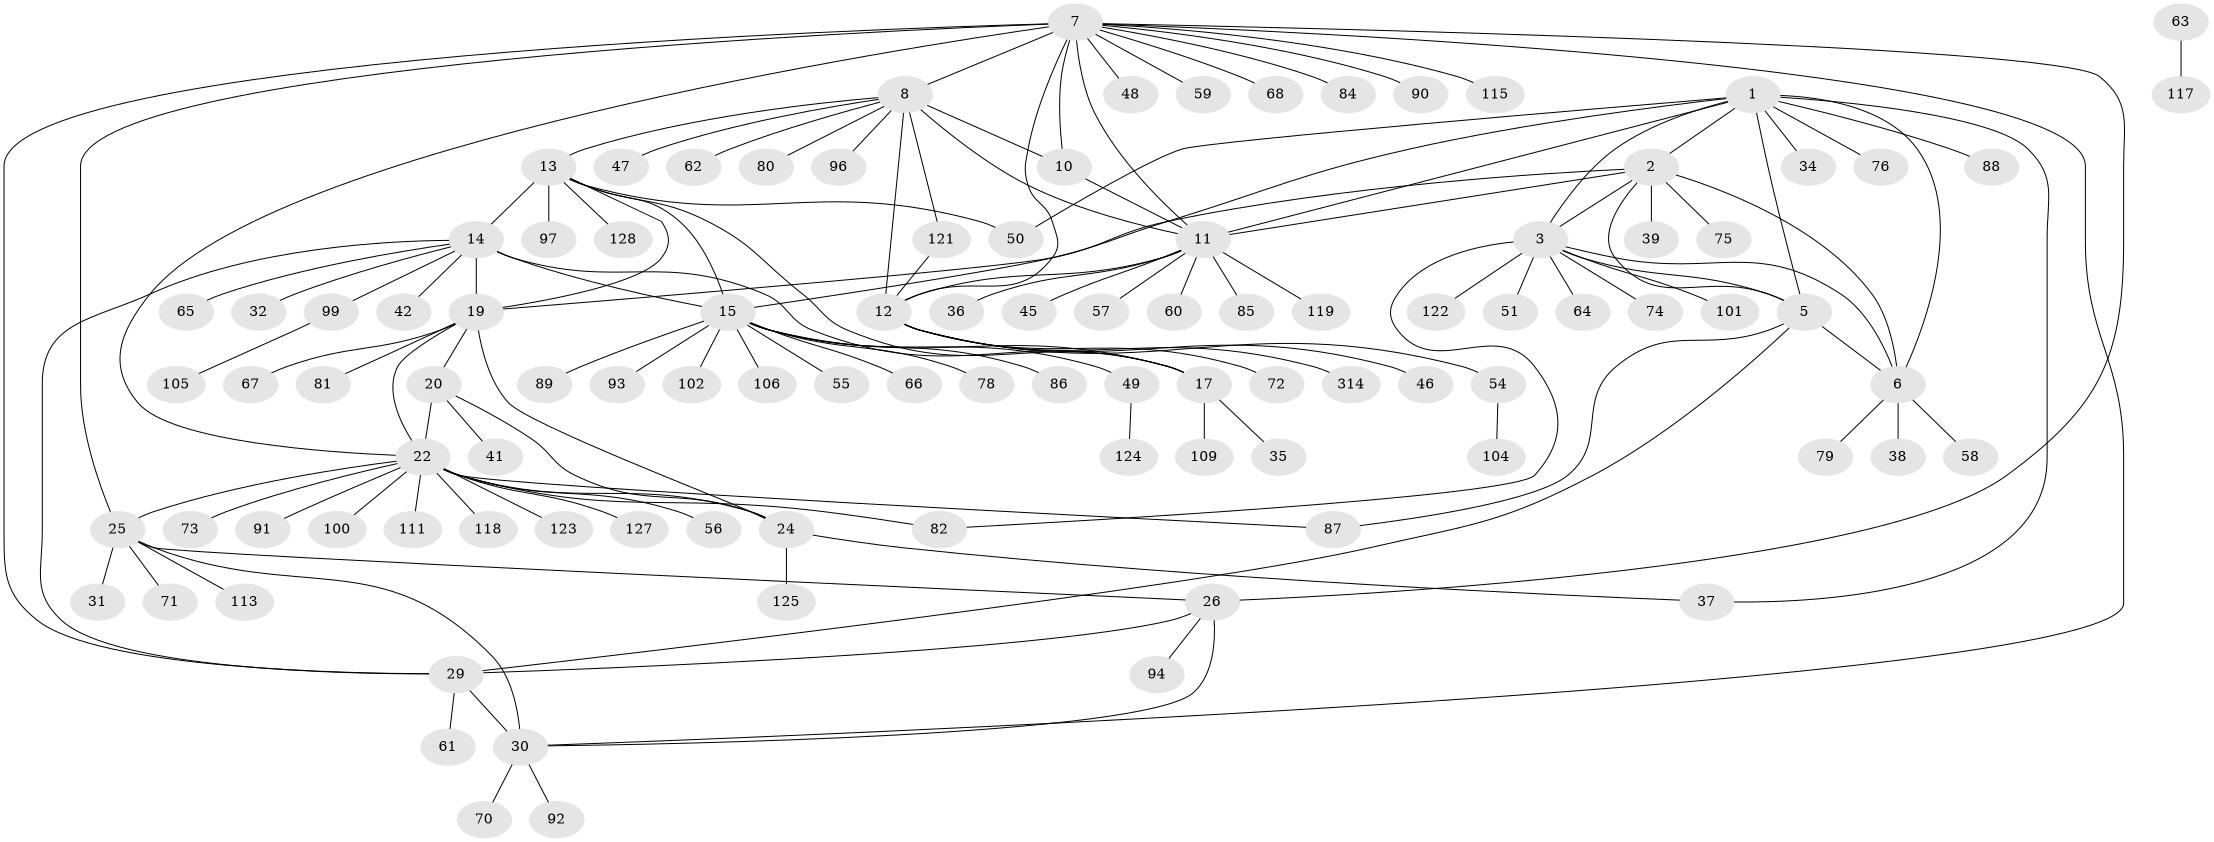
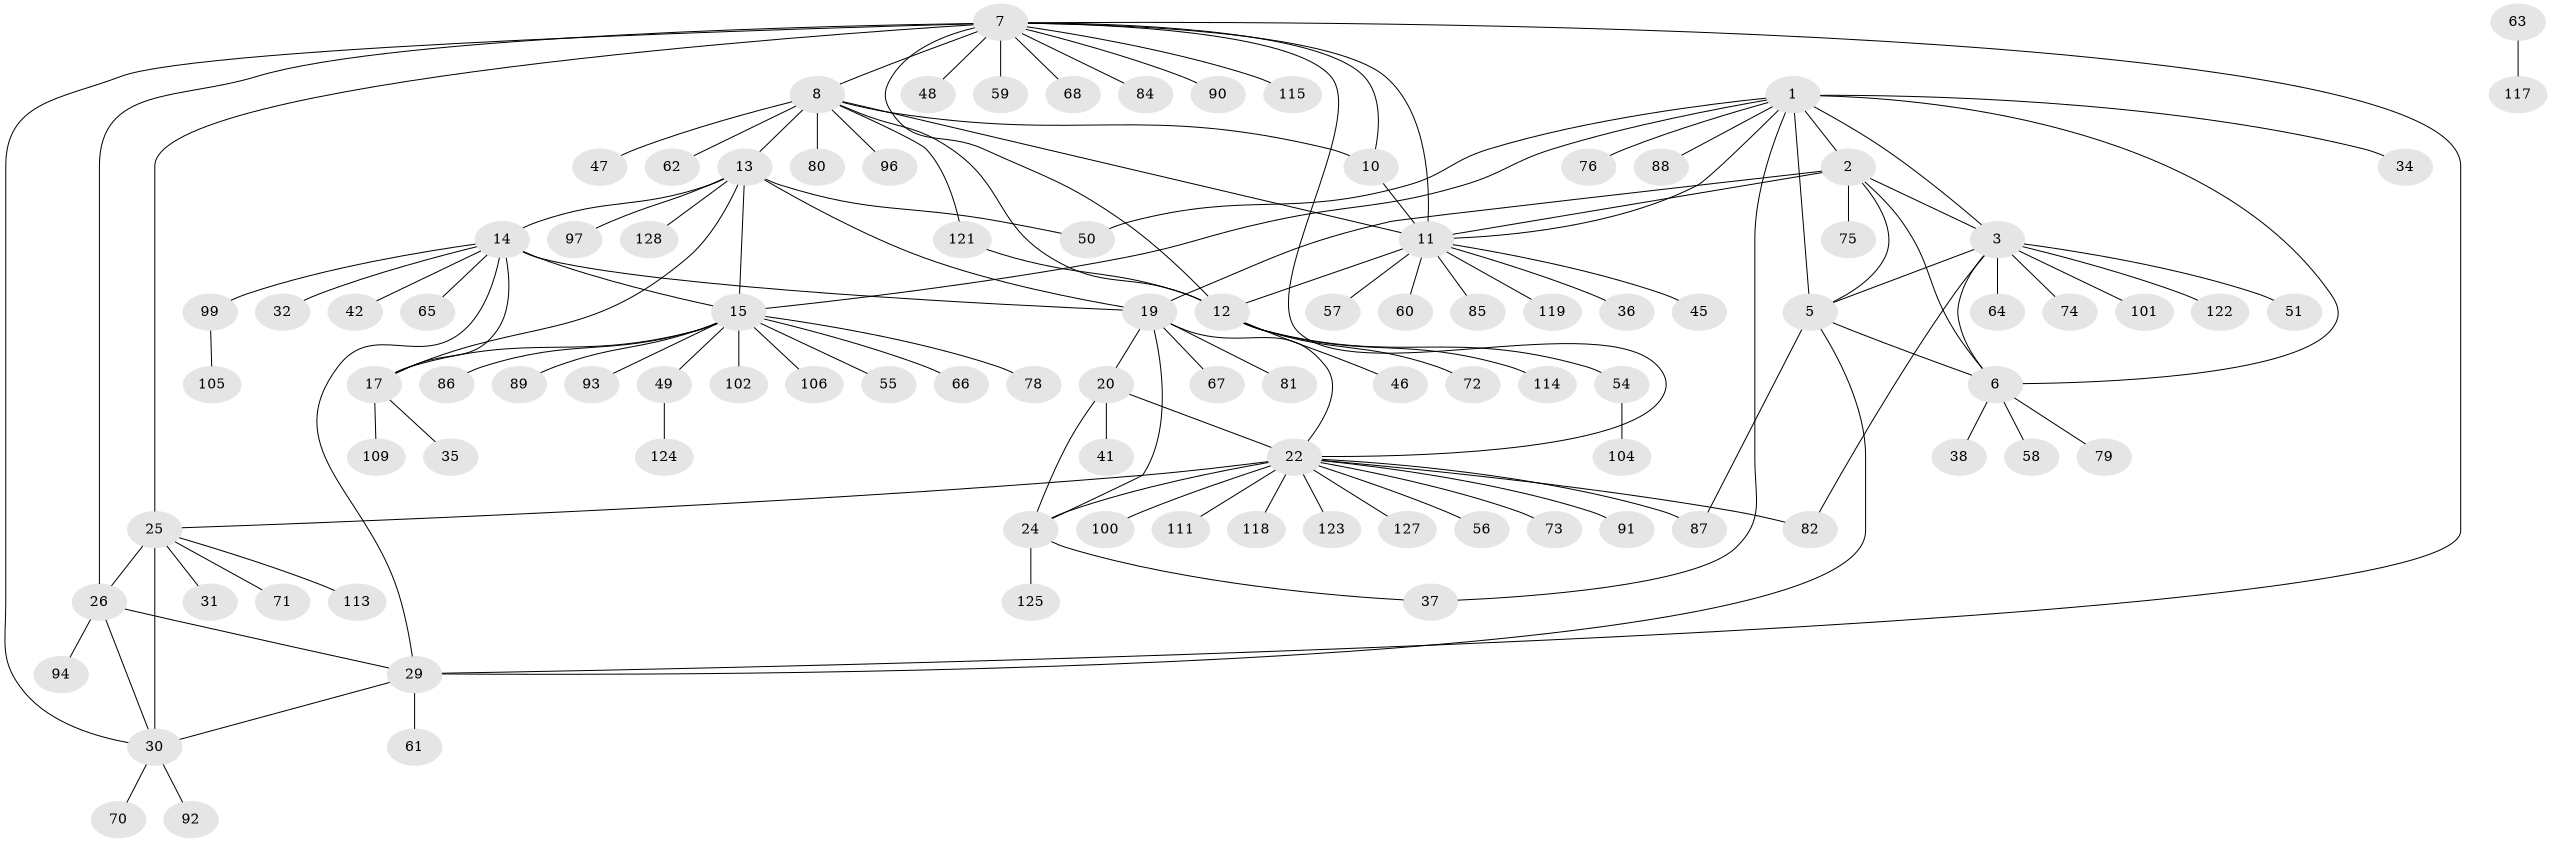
node "39": removed
node "314": label "314" -> "114"
